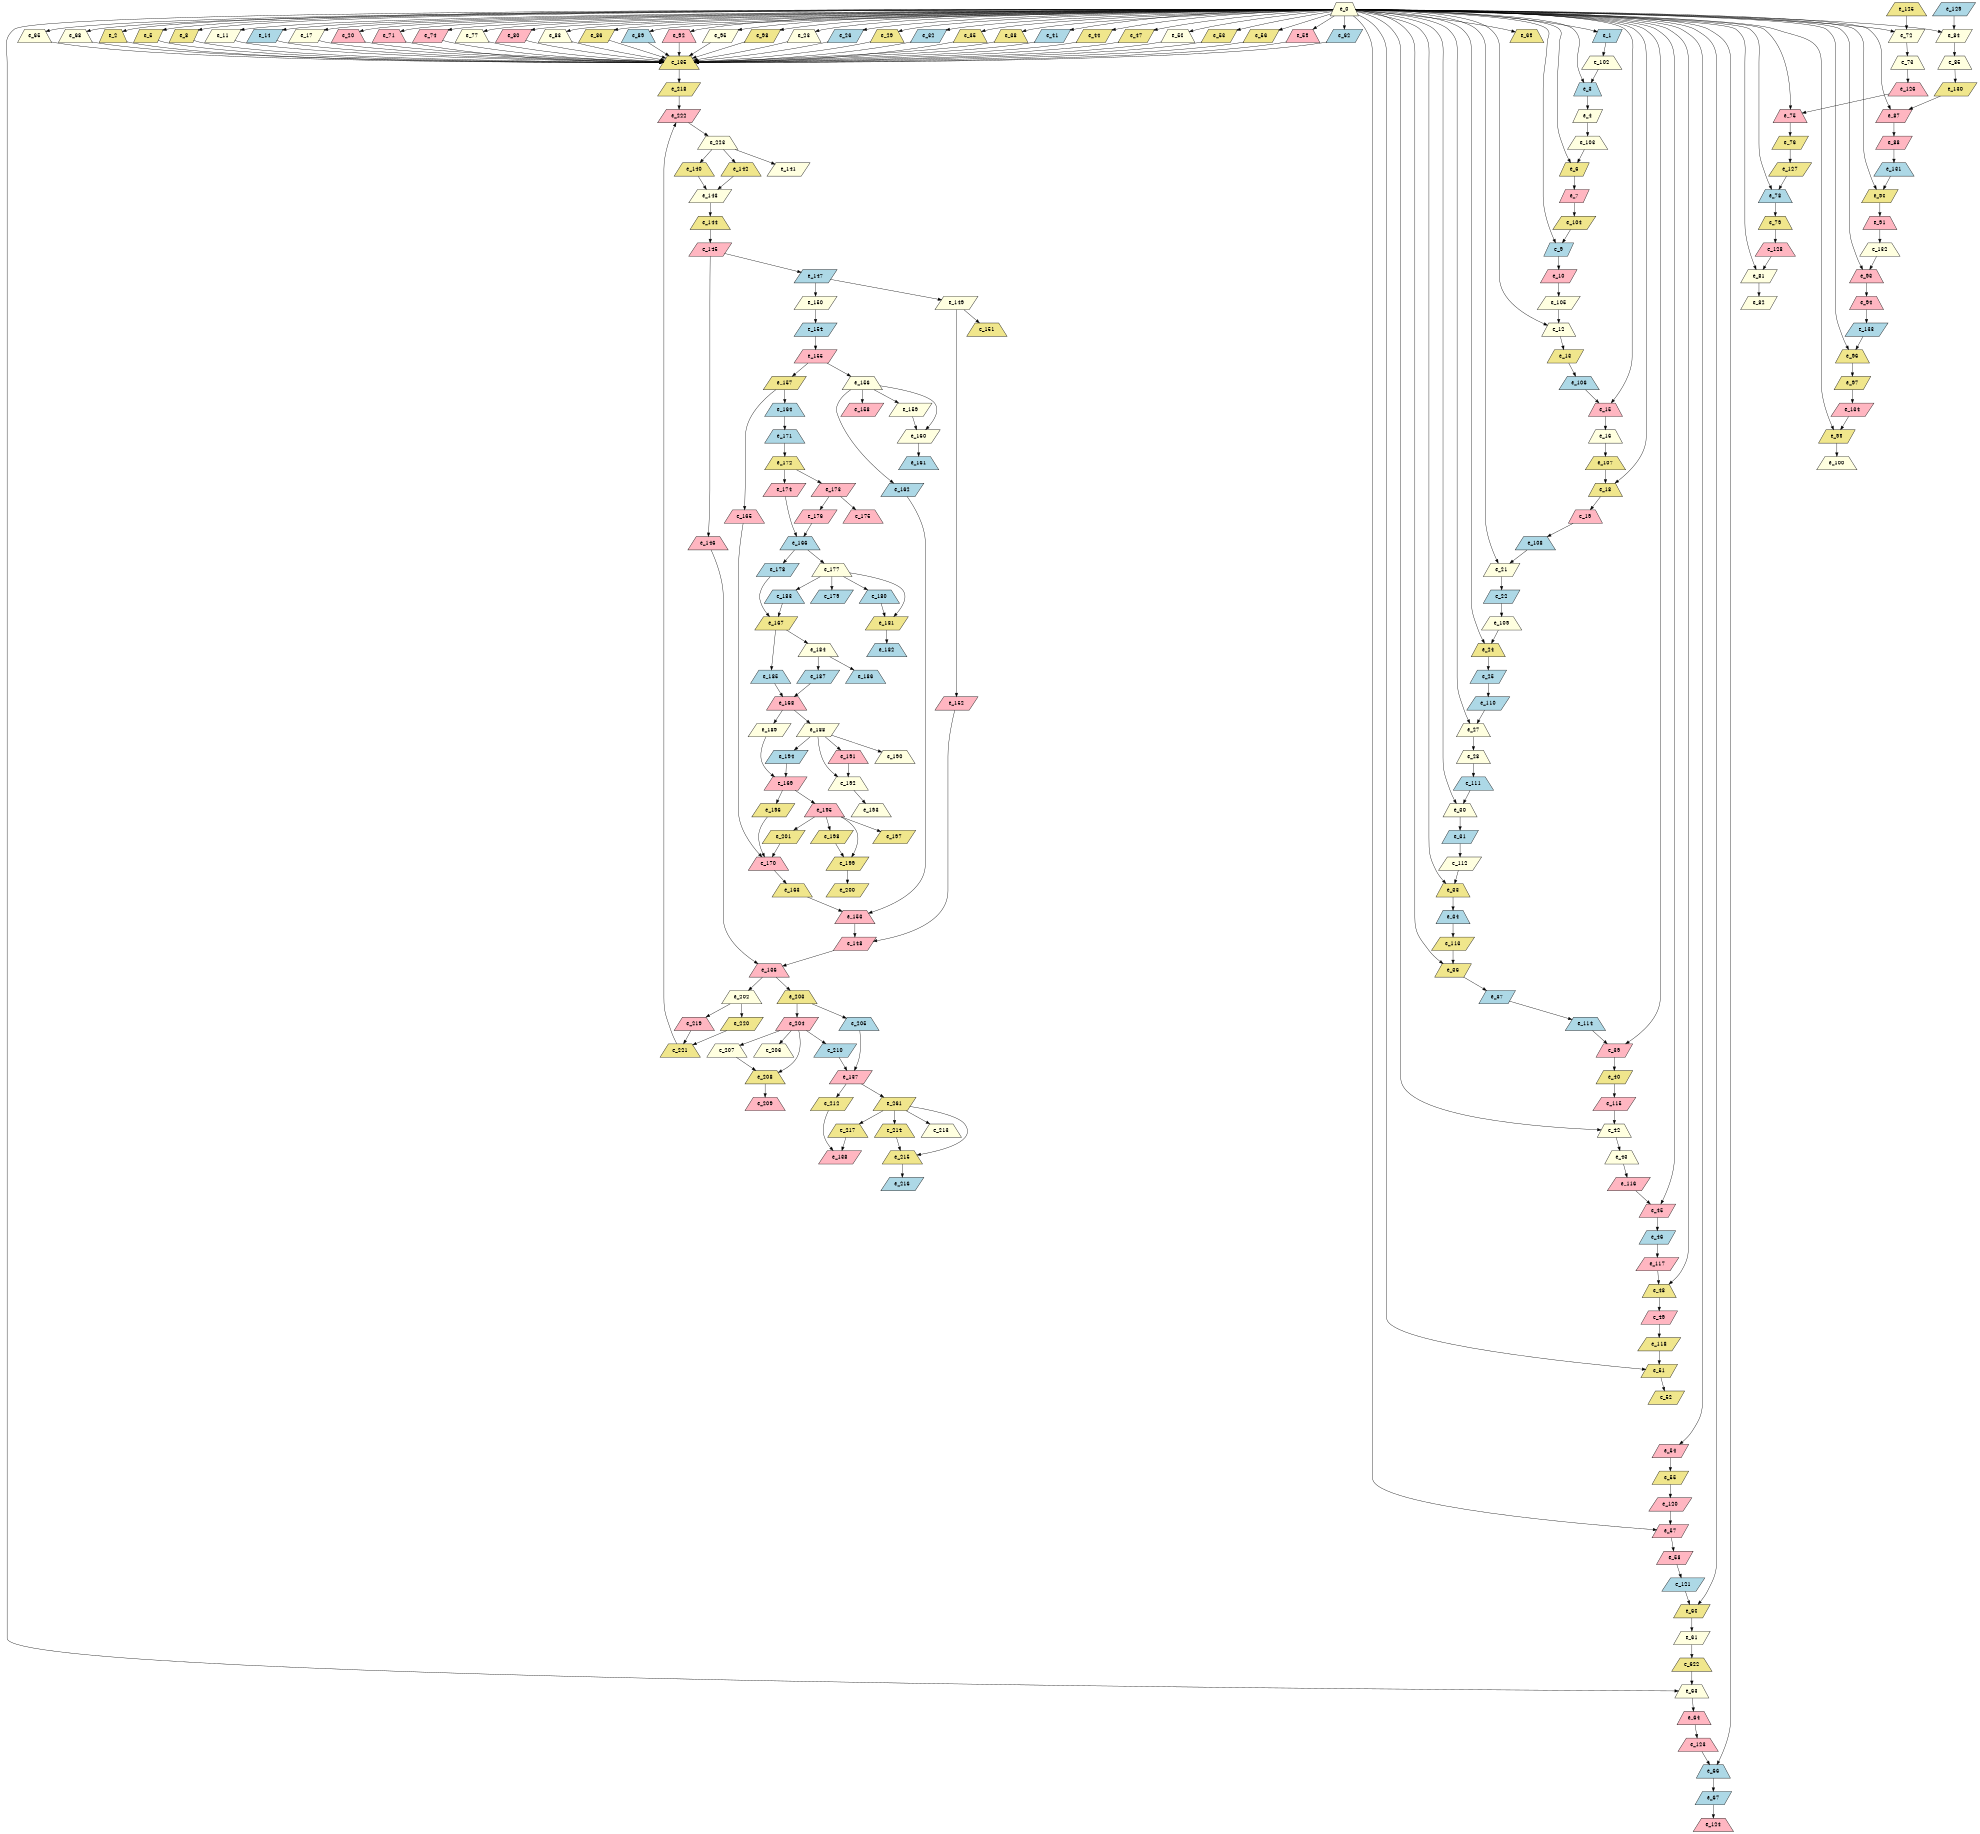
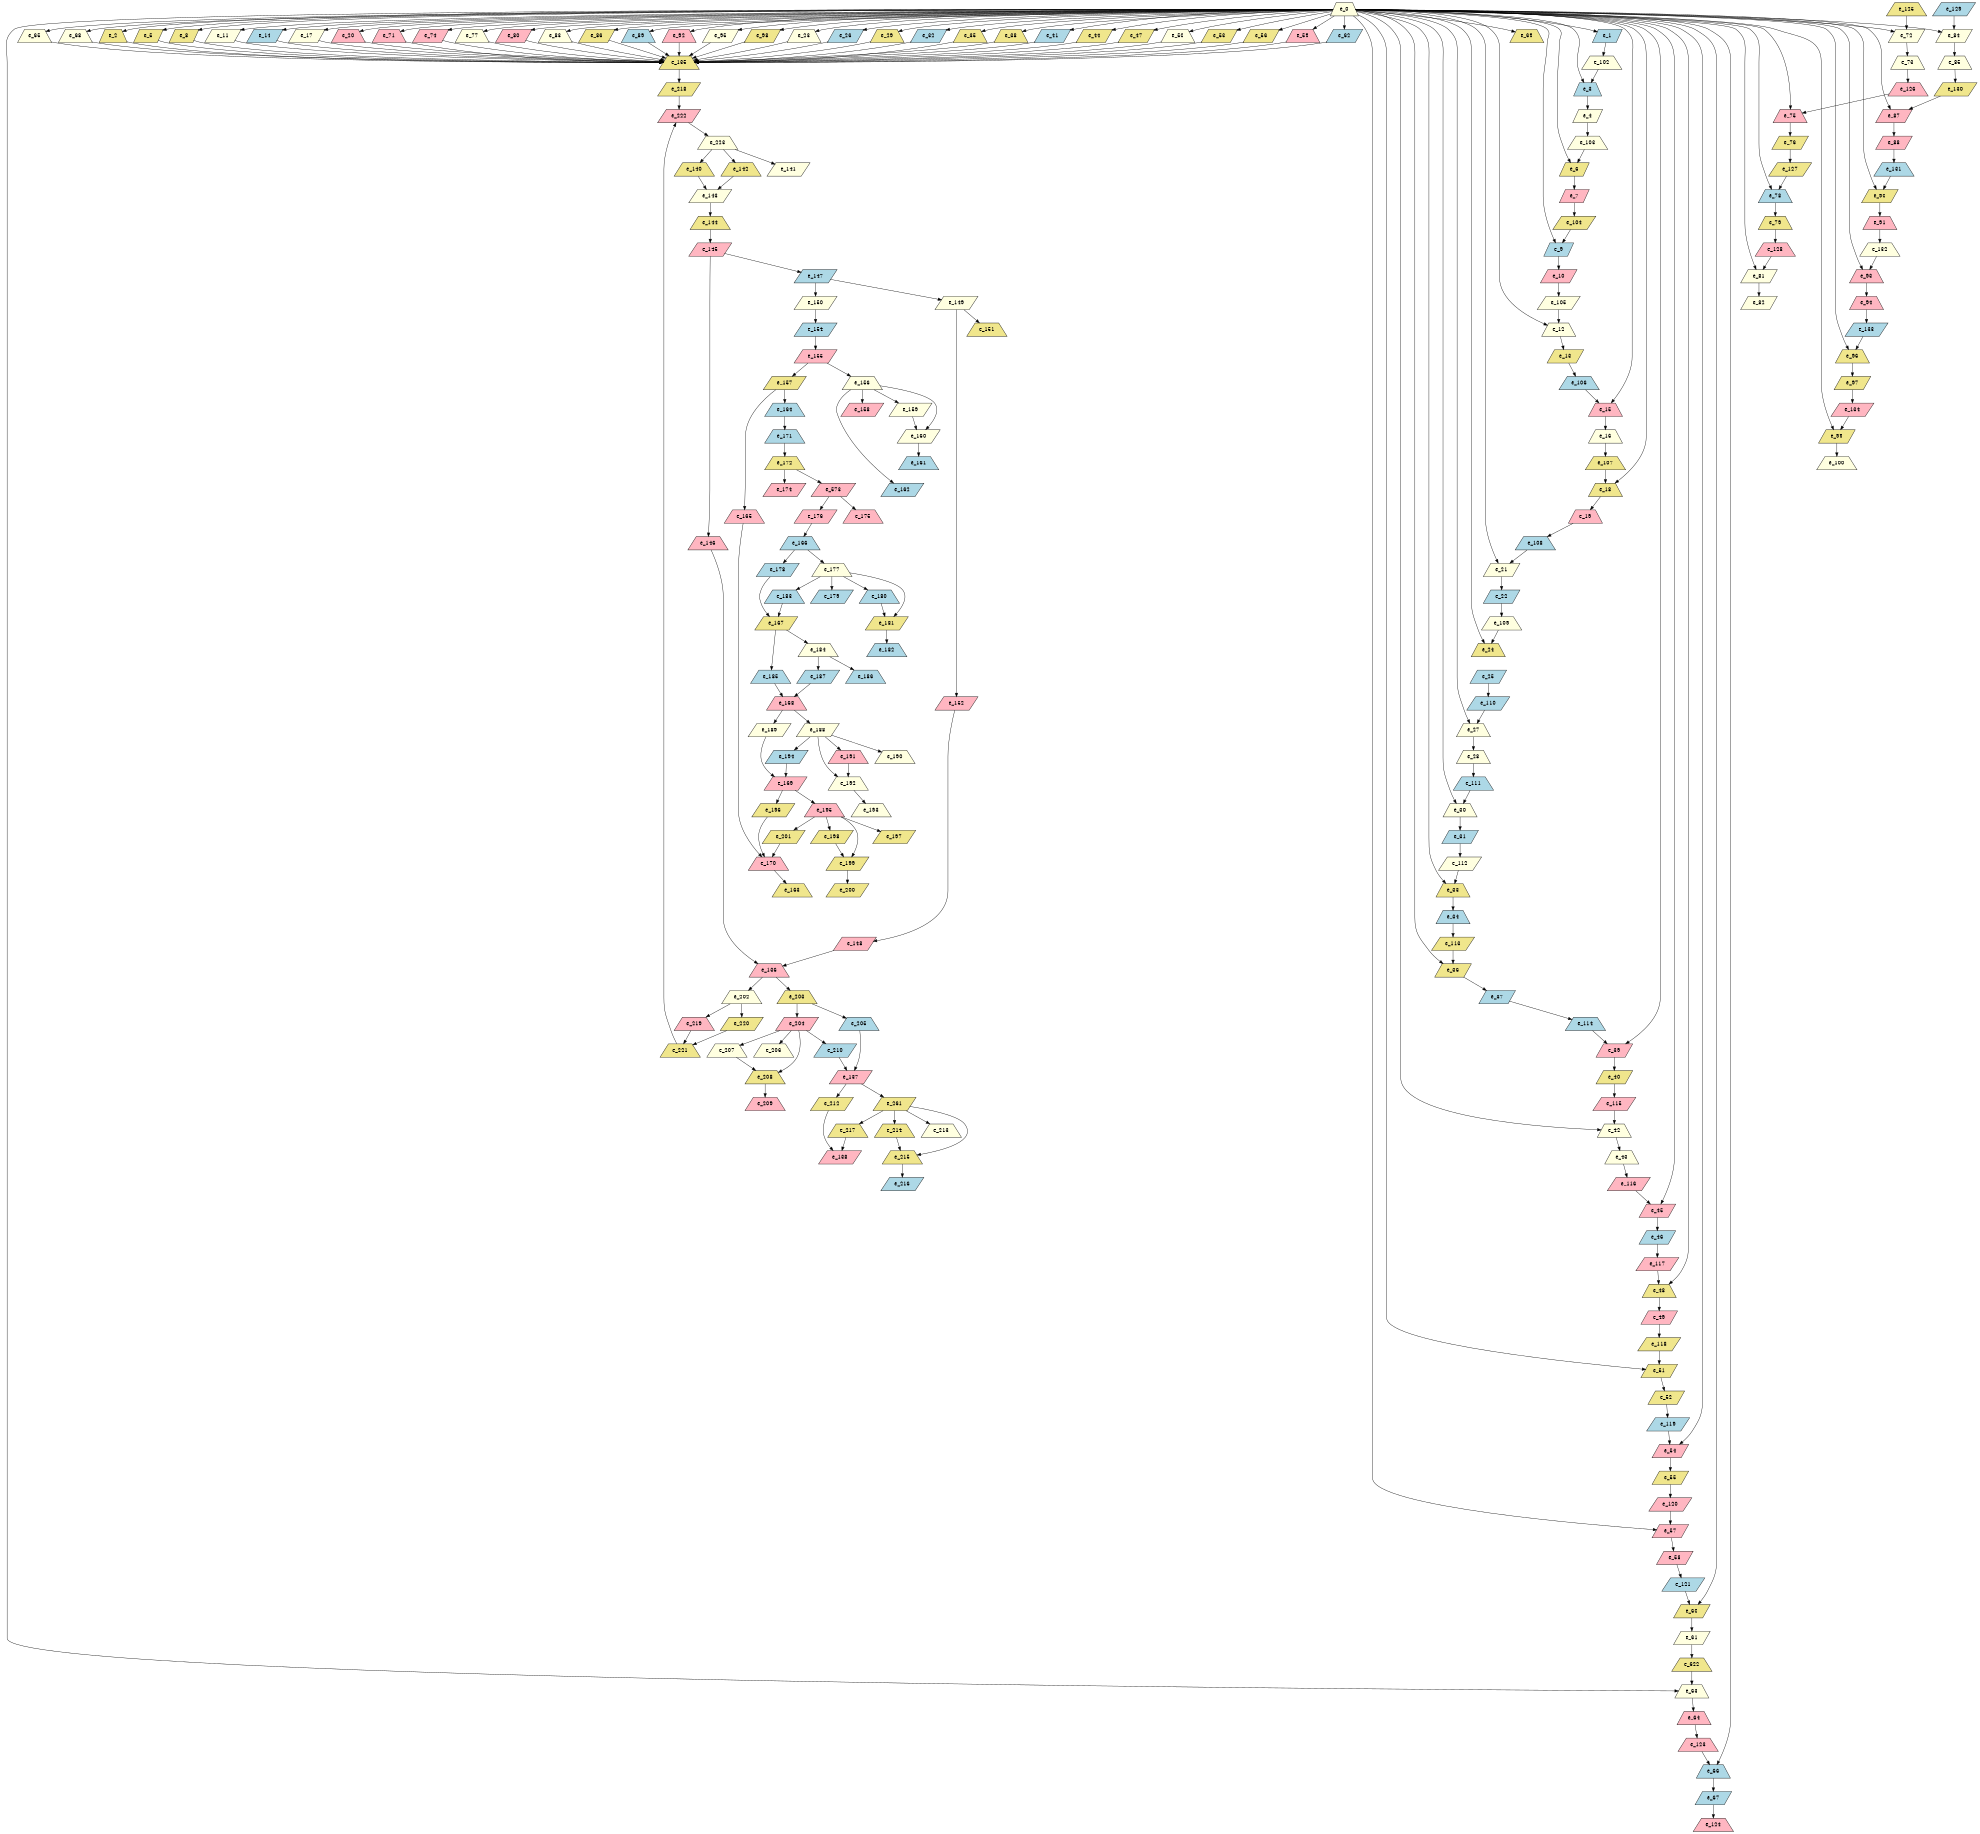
node "e_173": label "e_173" -> "e_573"
edge "e_174" -> "e_166": removed
edge "e_24" -> "e_25": removed
node "e_153": removed
node "e_119": added
